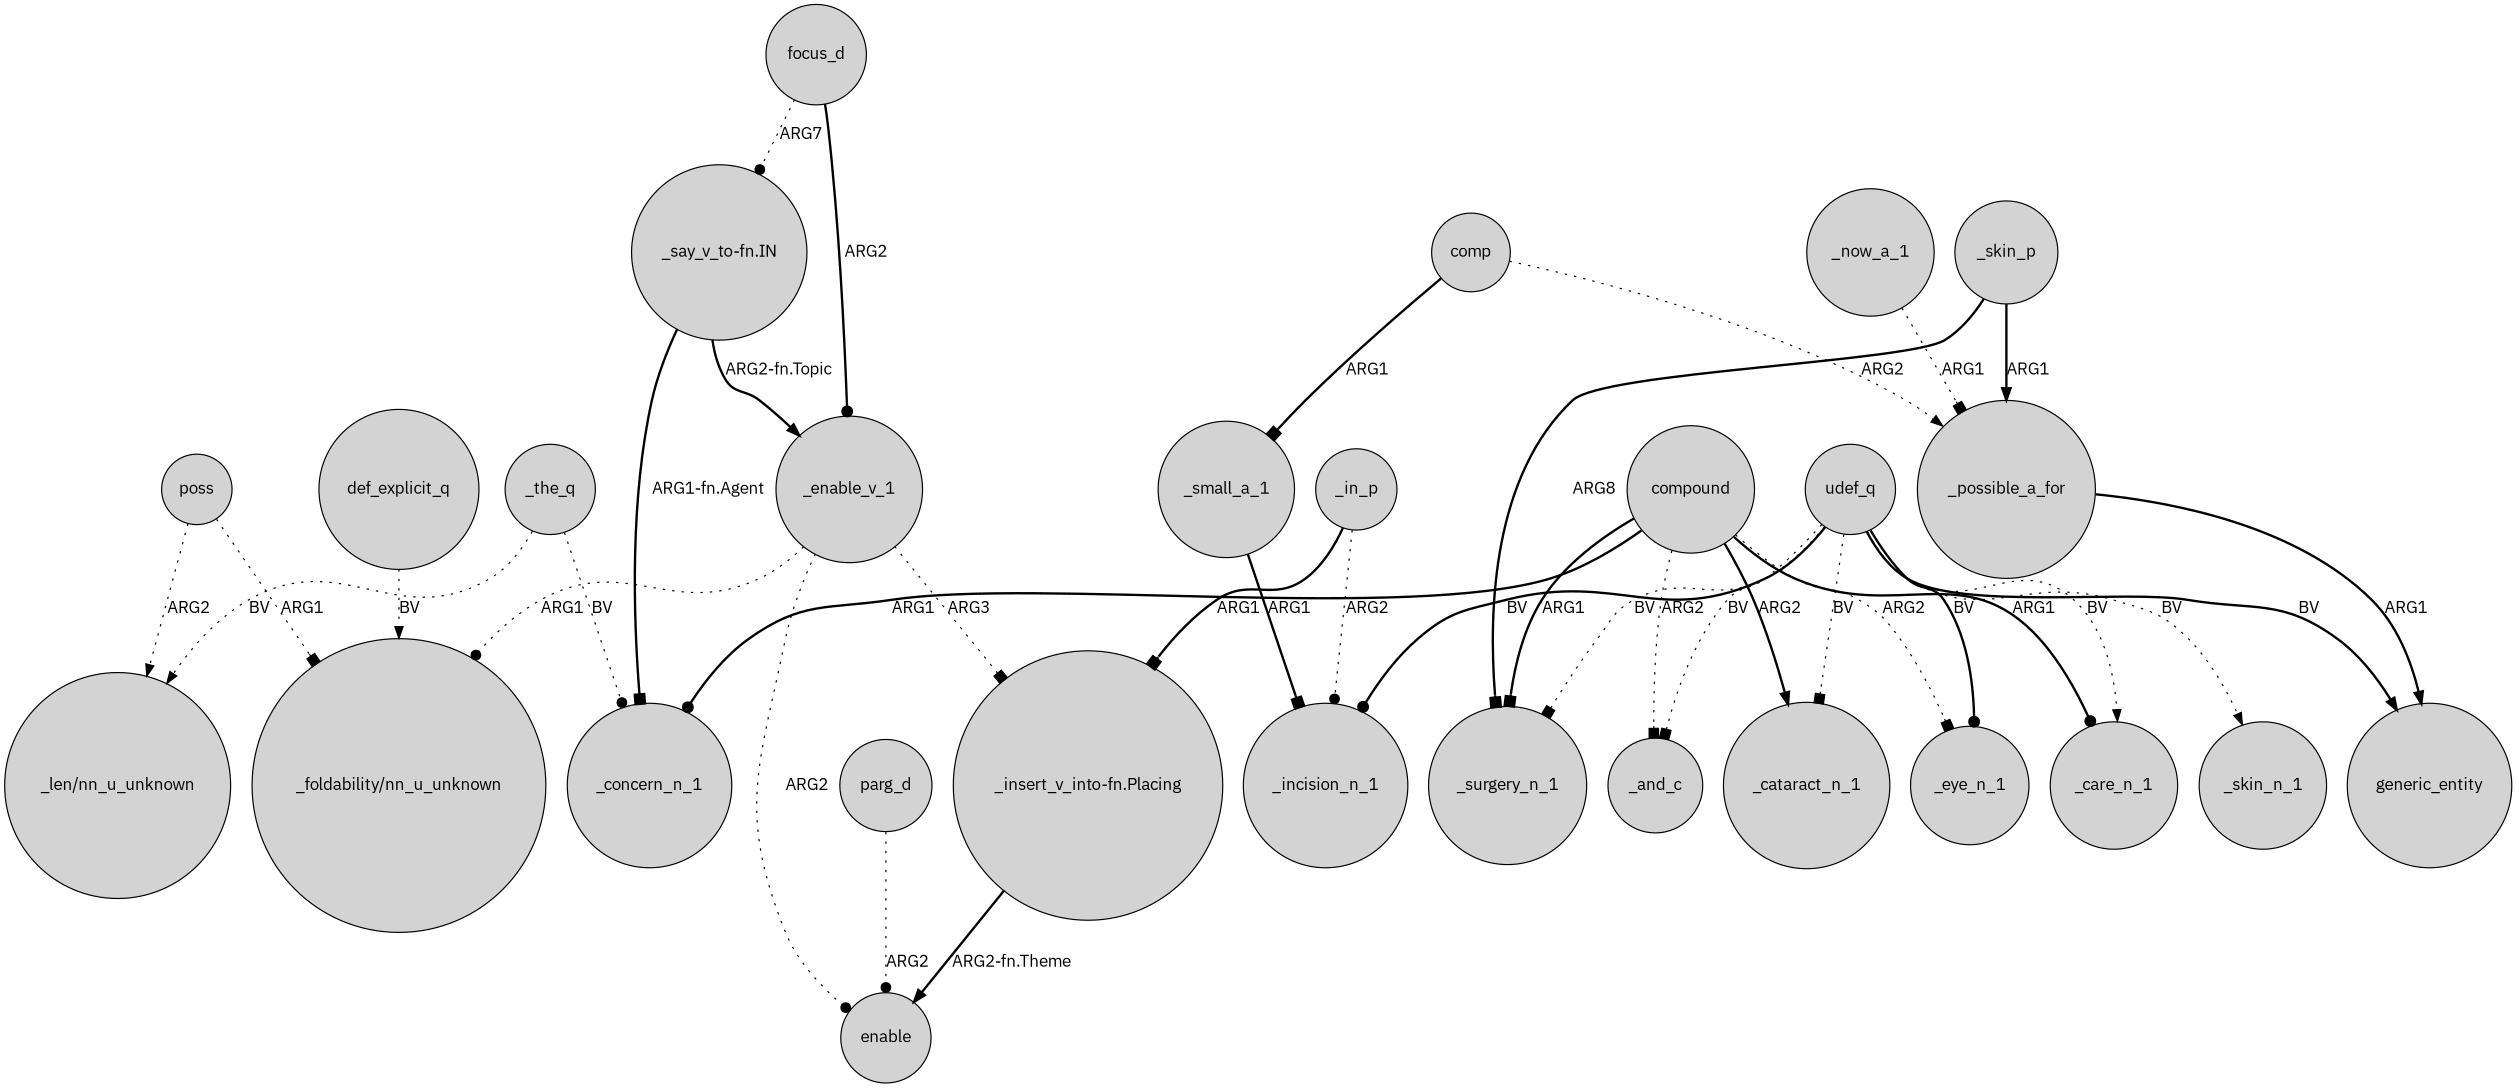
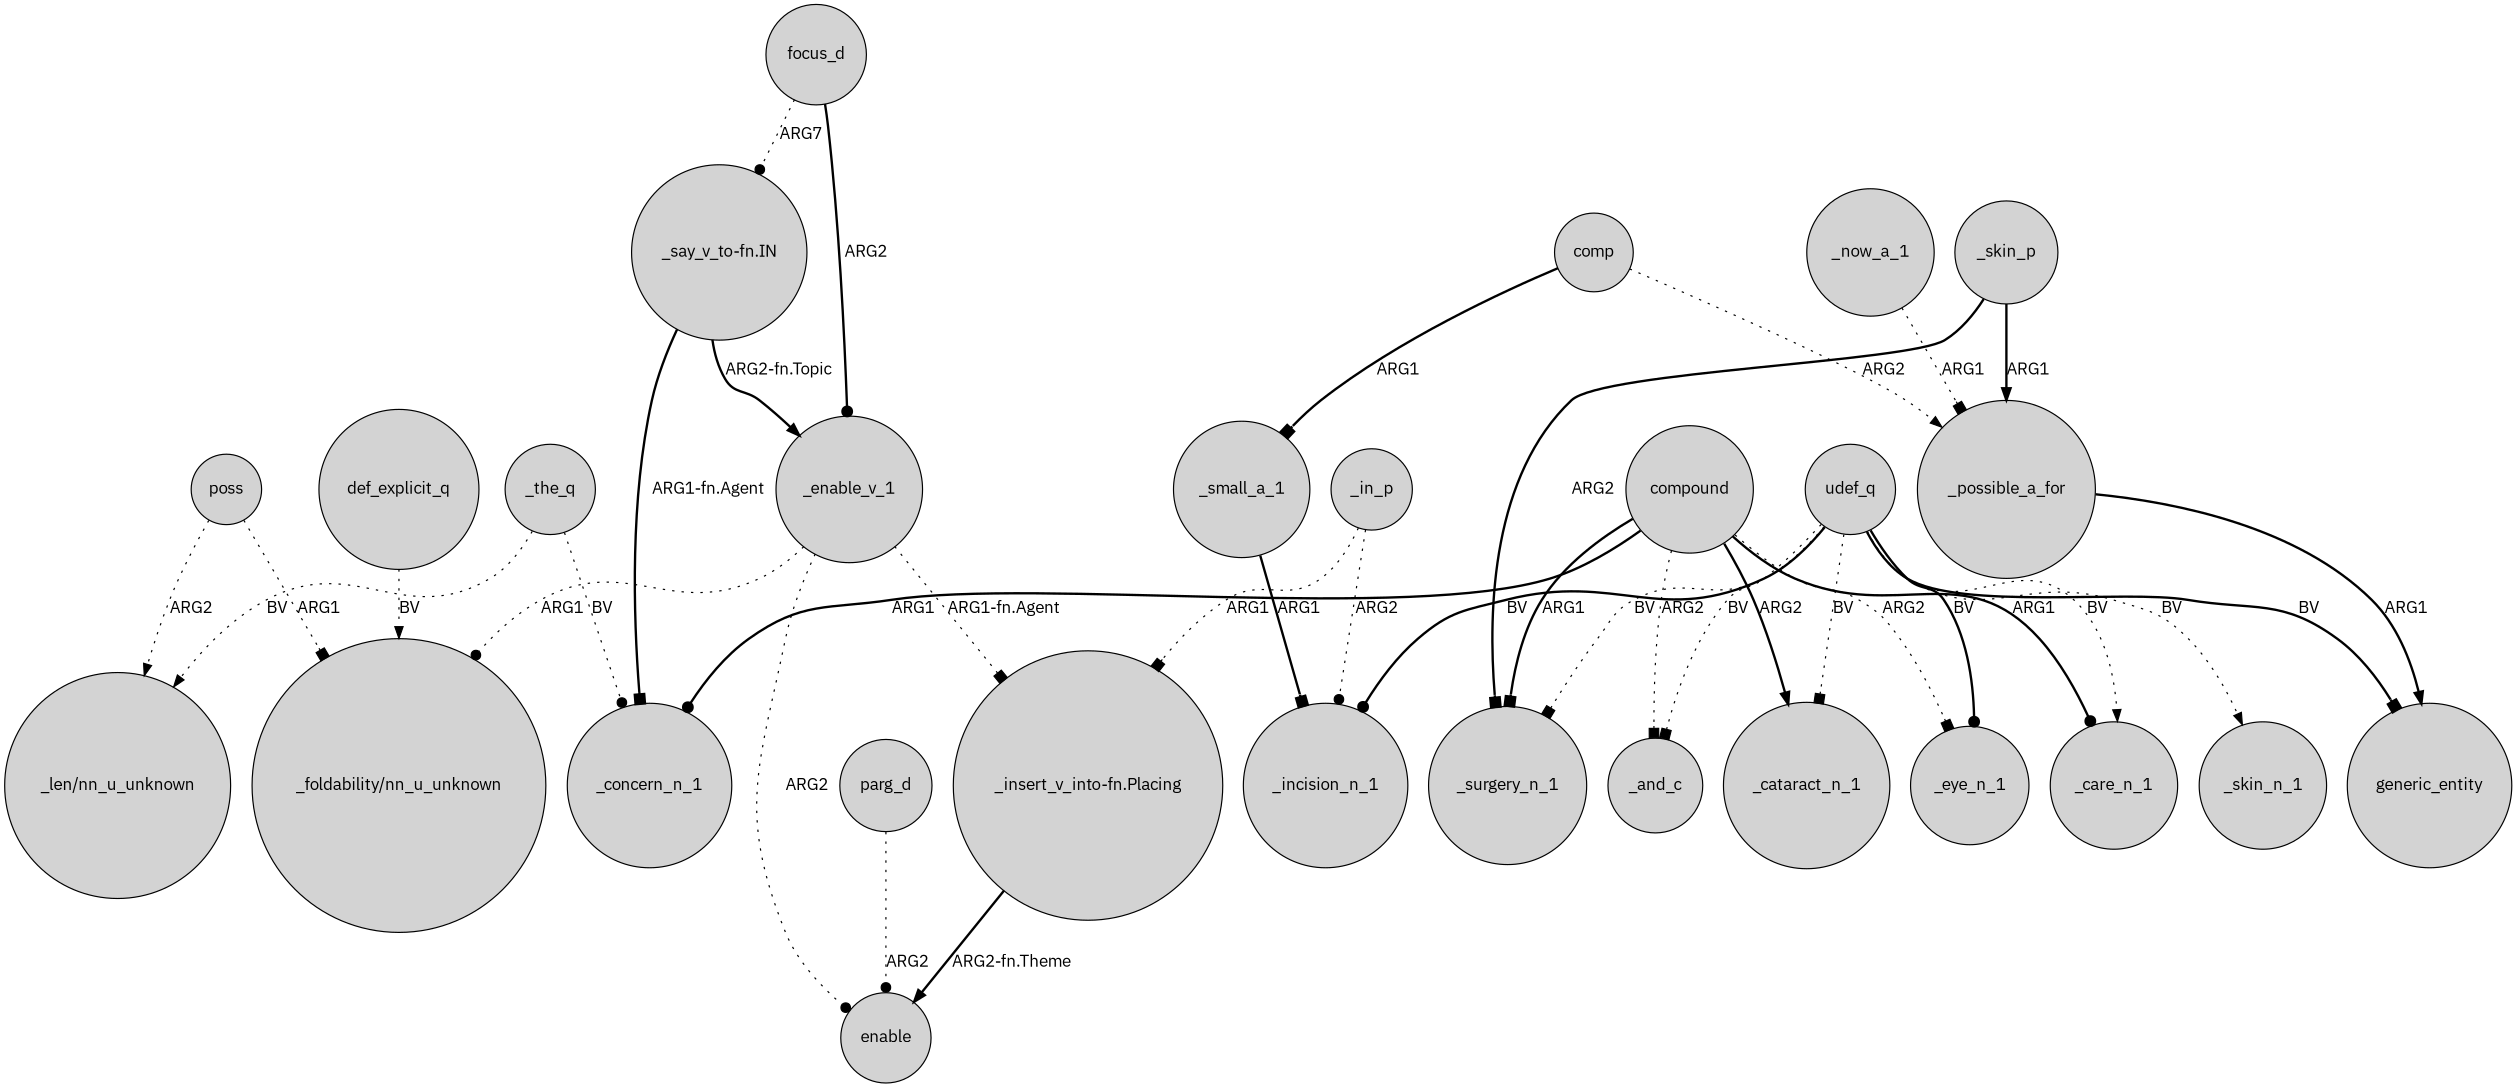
edge "_skin_p" -> "_surgery_n_1": label "ARG8" -> "ARG2"
edge "_in_p" -> "_insert_v_into-fn.Placing": style bold -> dotted
edge "udef_q" -> "generic_entity": arrowhead normal -> box
edge "_enable_v_1" -> "_insert_v_into-fn.Placing": label "ARG3" -> "ARG1-fn.Agent"
